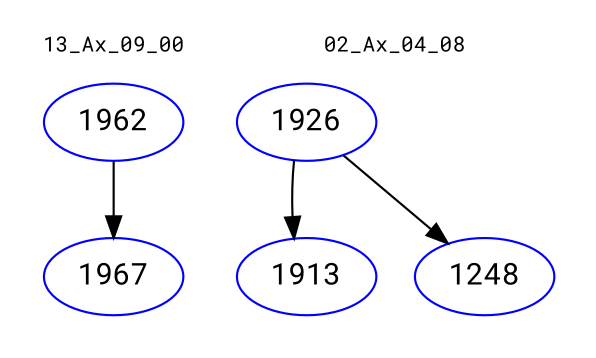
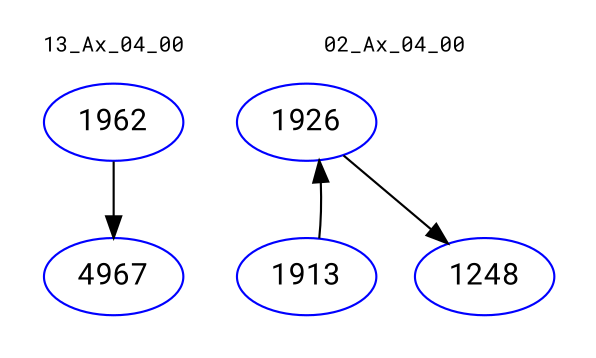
cluster "13_Ax_09_00": label "13_Ax_09_00" -> "13_Ax_04_00"
cluster "02_Ax_04_08": label "02_Ax_04_08" -> "02_Ax_04_00"
edge "1926" -> "1913": reversed
node "1967": label "1967" -> "4967"
